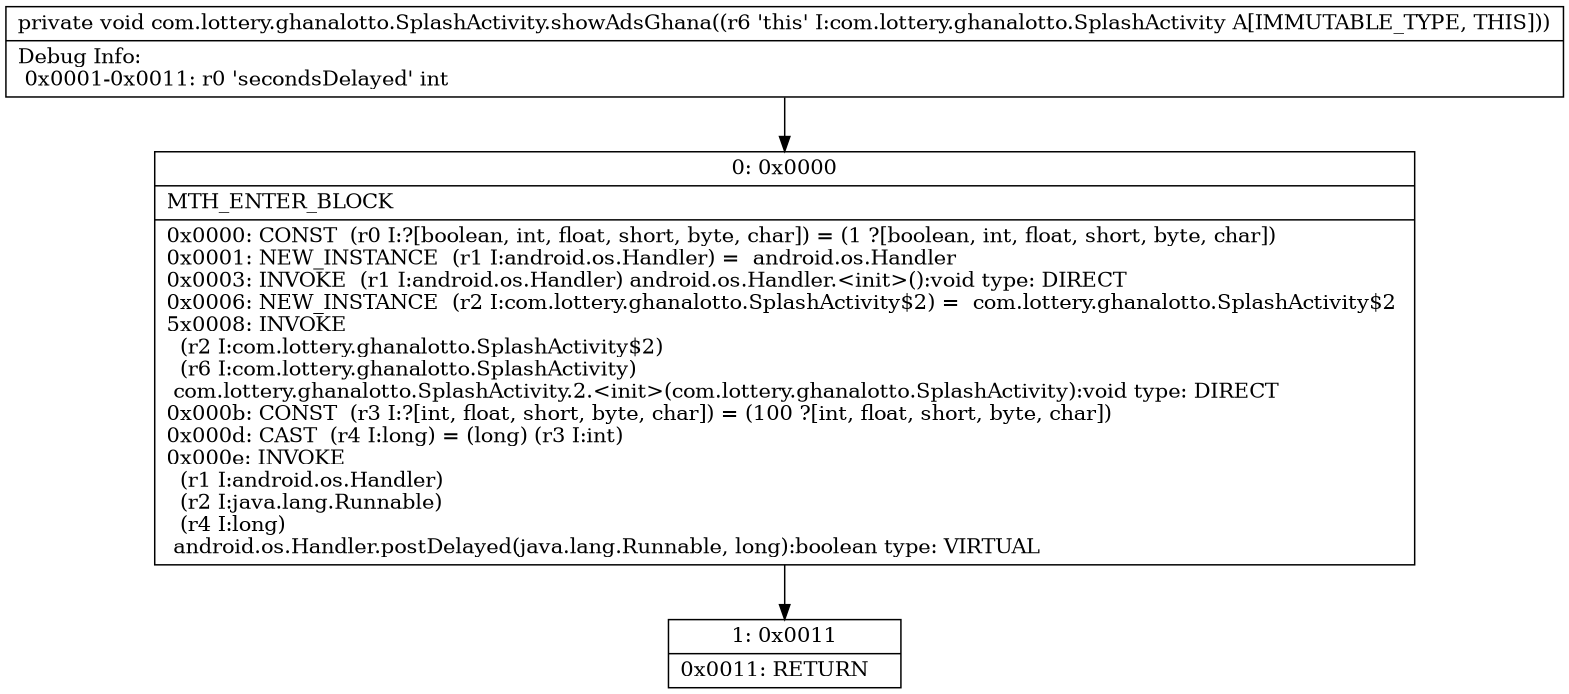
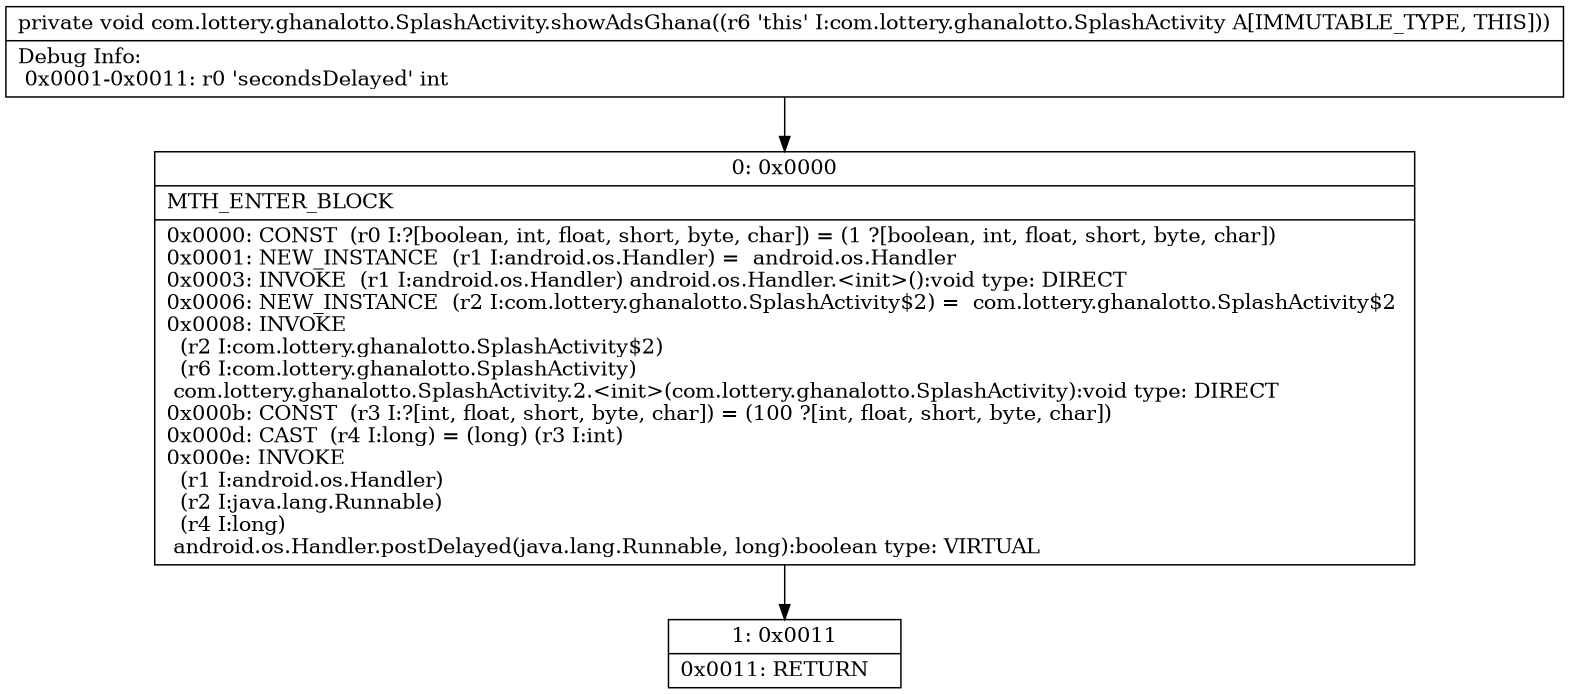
node "0: 0x0000": text "5x0008: INVOKE" -> "0x0008: INVOKE"
